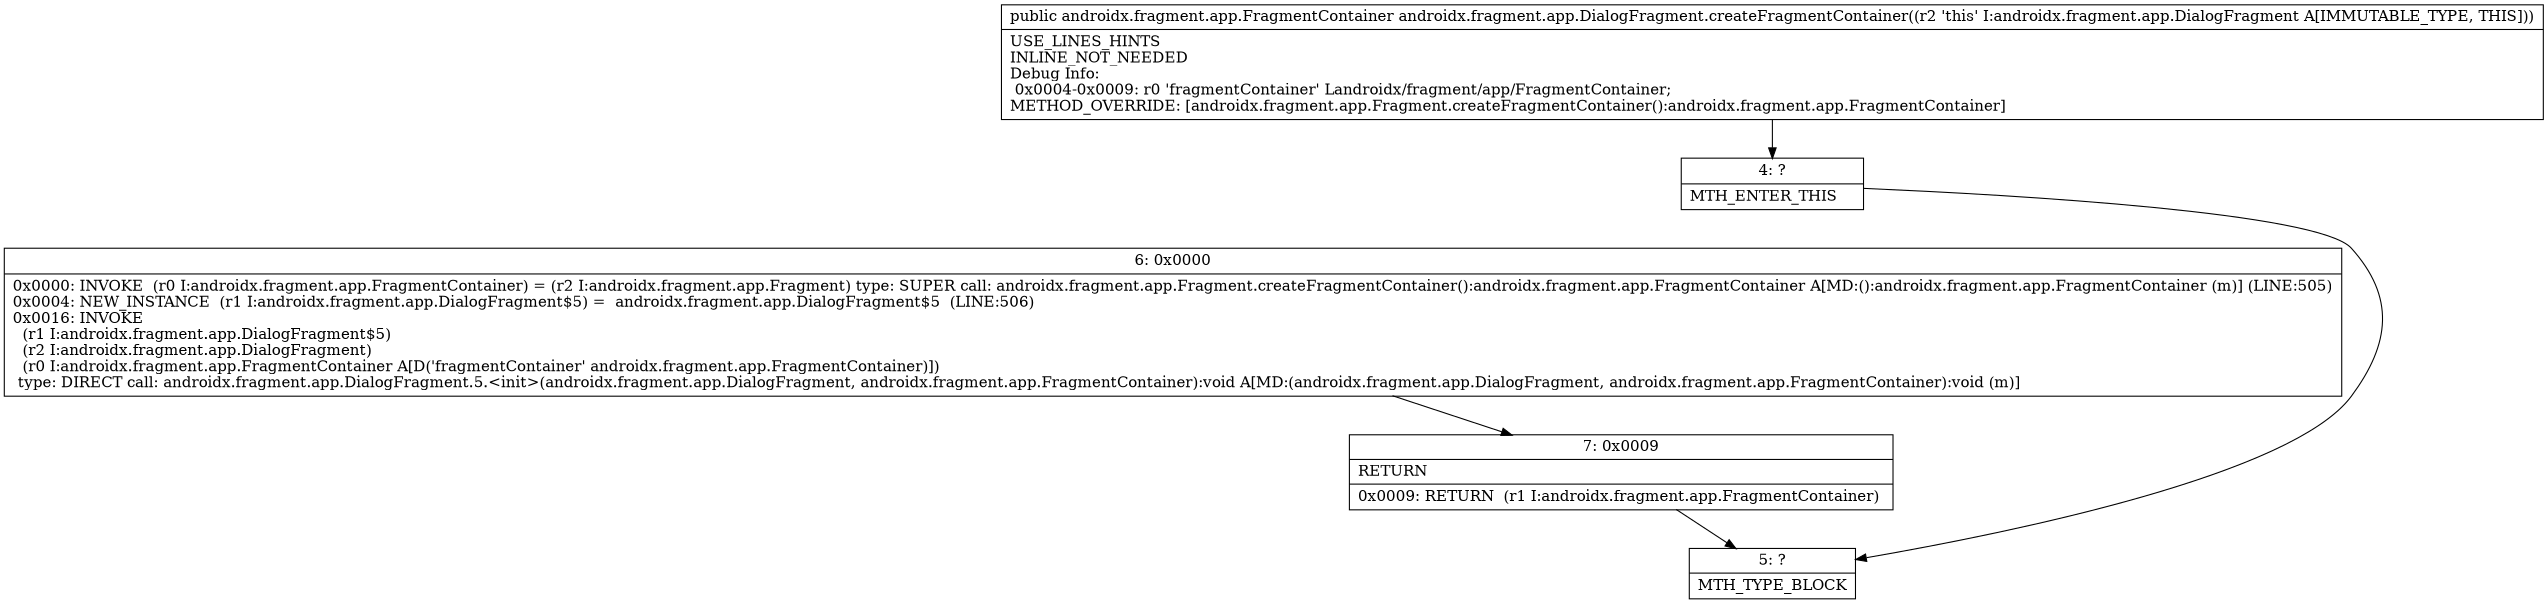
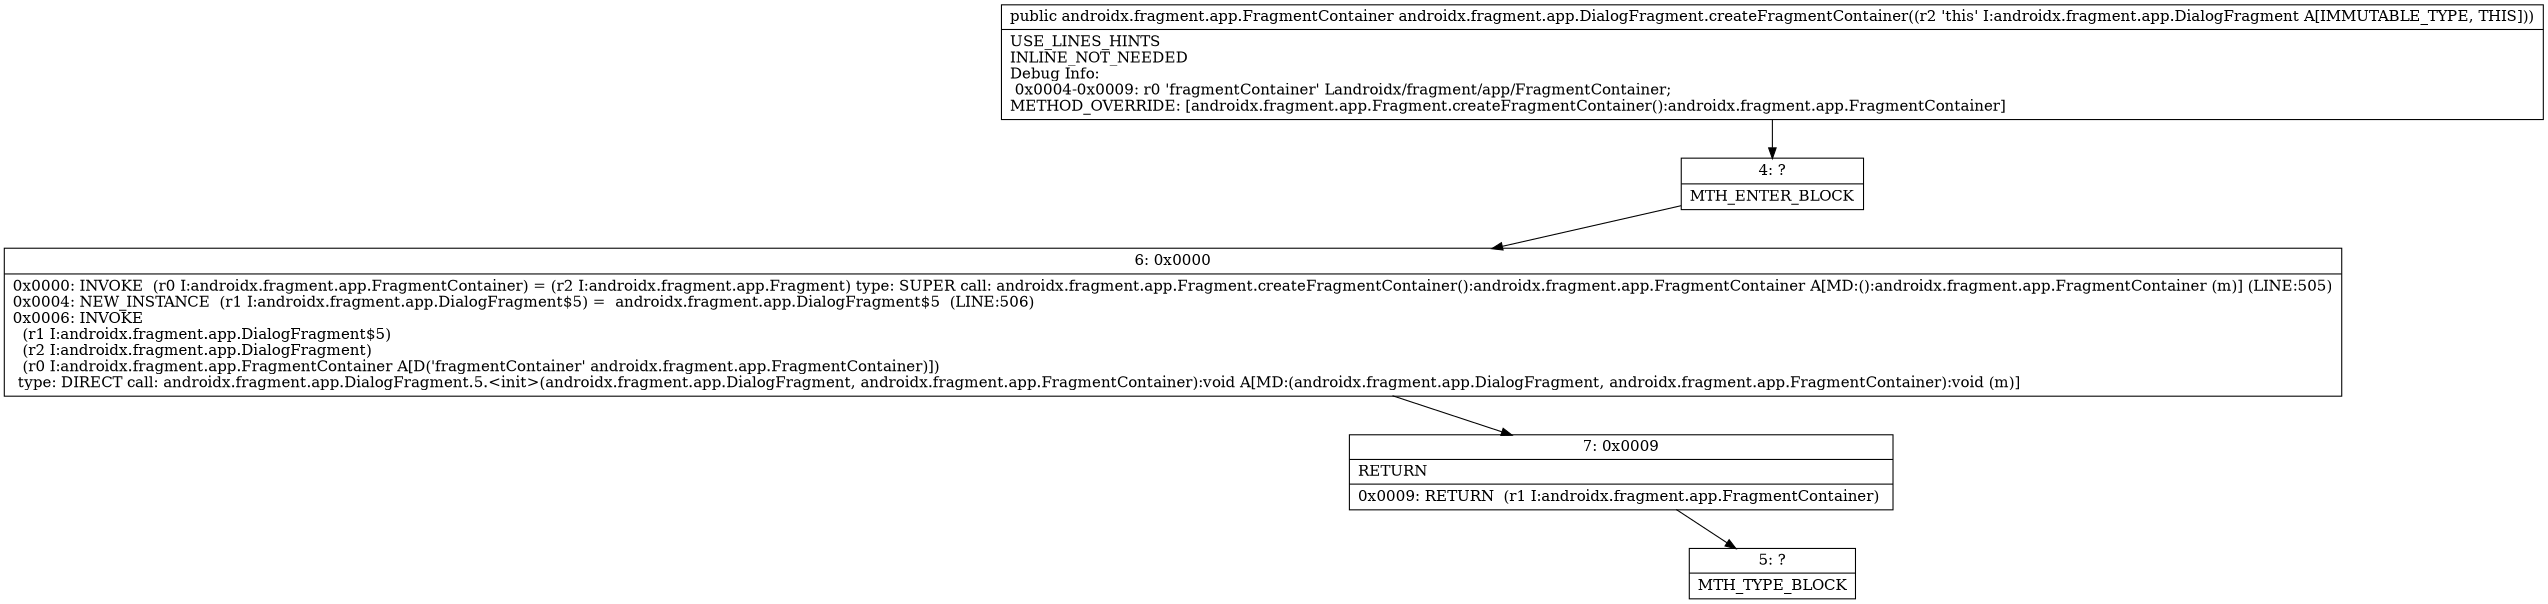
node "4: ?": text "MTH_ENTER_THIS" -> "MTH_ENTER_BLOCK"
node "6: 0x0000": text "0x0016: INVOKE" -> "0x0006: INVOKE"
edge "4: ?" -> "5: ?": now "4: ?" -> "6: 0x0000"
